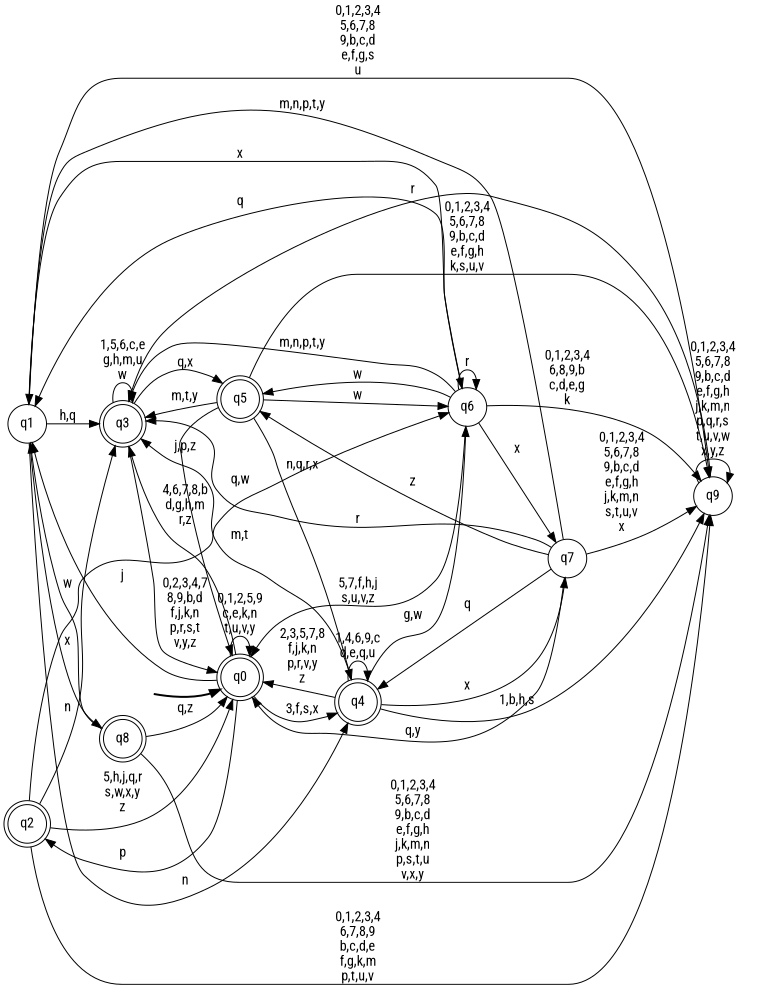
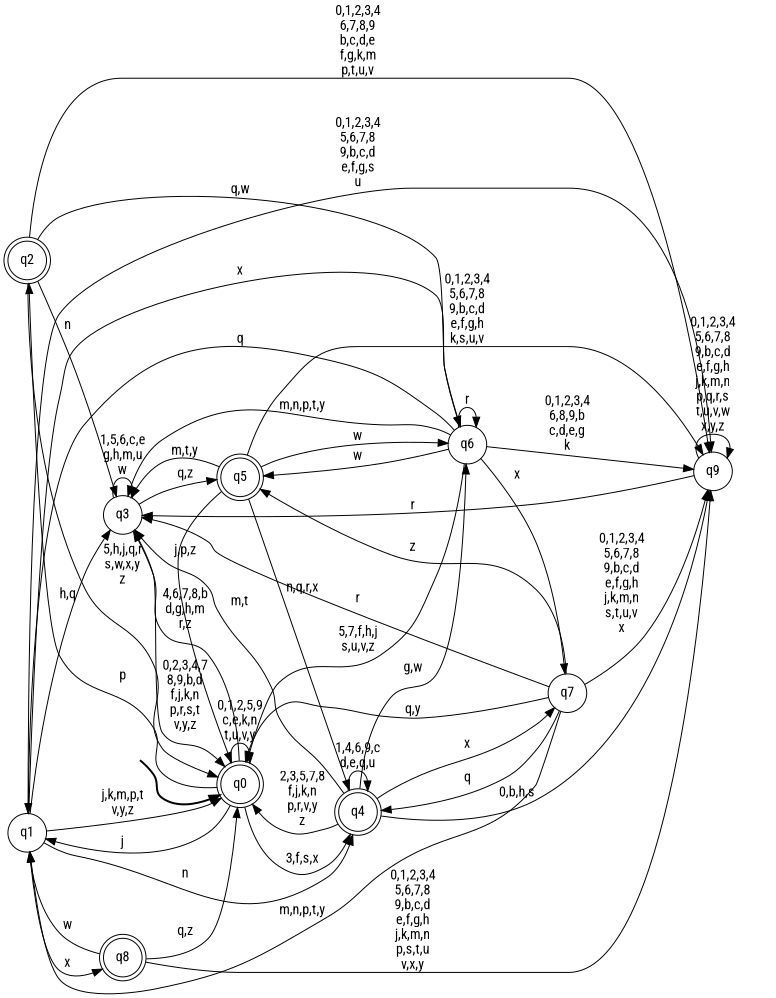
edge "q3" -> "q5": label "q,x" -> "q,z"
node "q3": shape doublecircle -> circle
edge "q4" -> "q9": label "1,b,h,s" -> "0,b,h,s"
edge "q1" -> "q0": added, label "j,k,m,p,t v,y,z"
